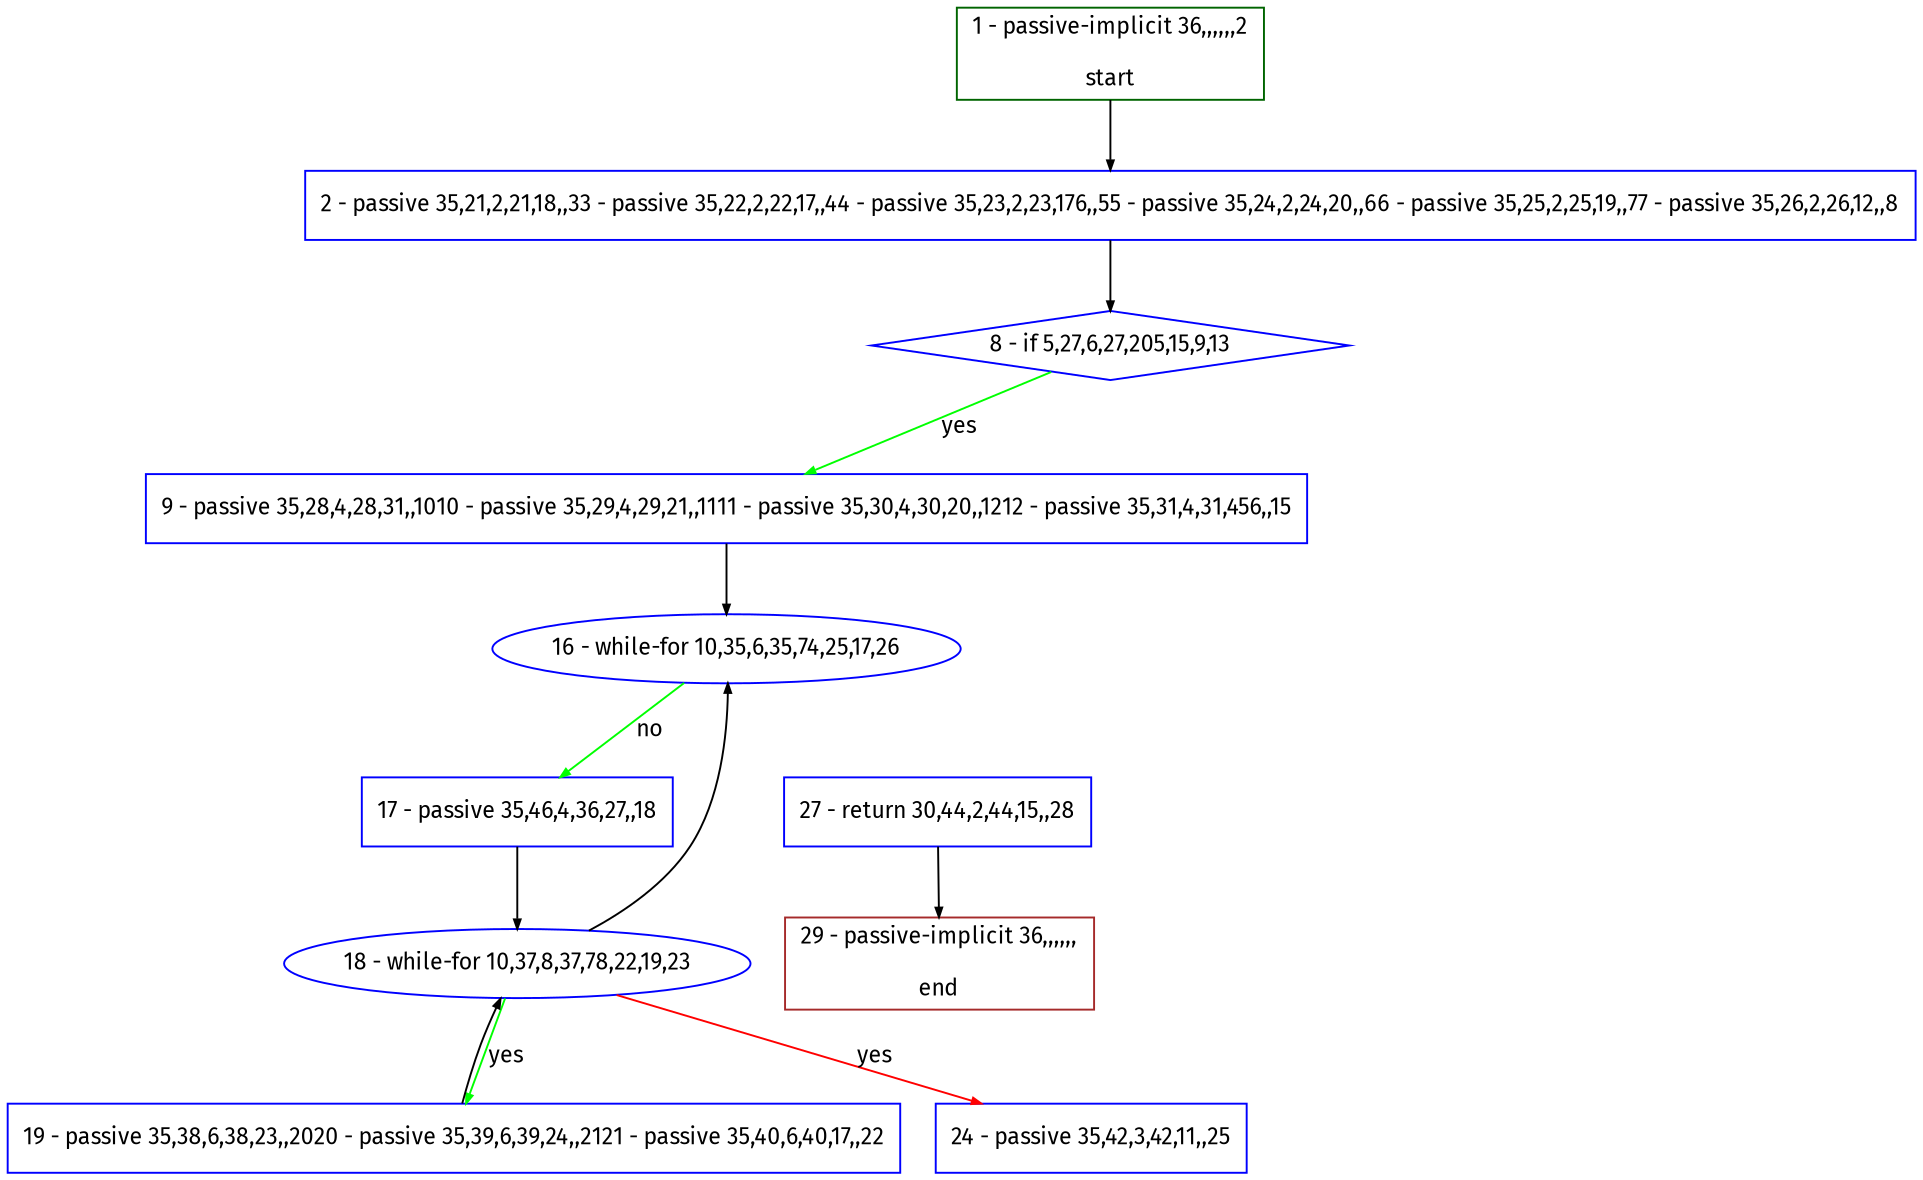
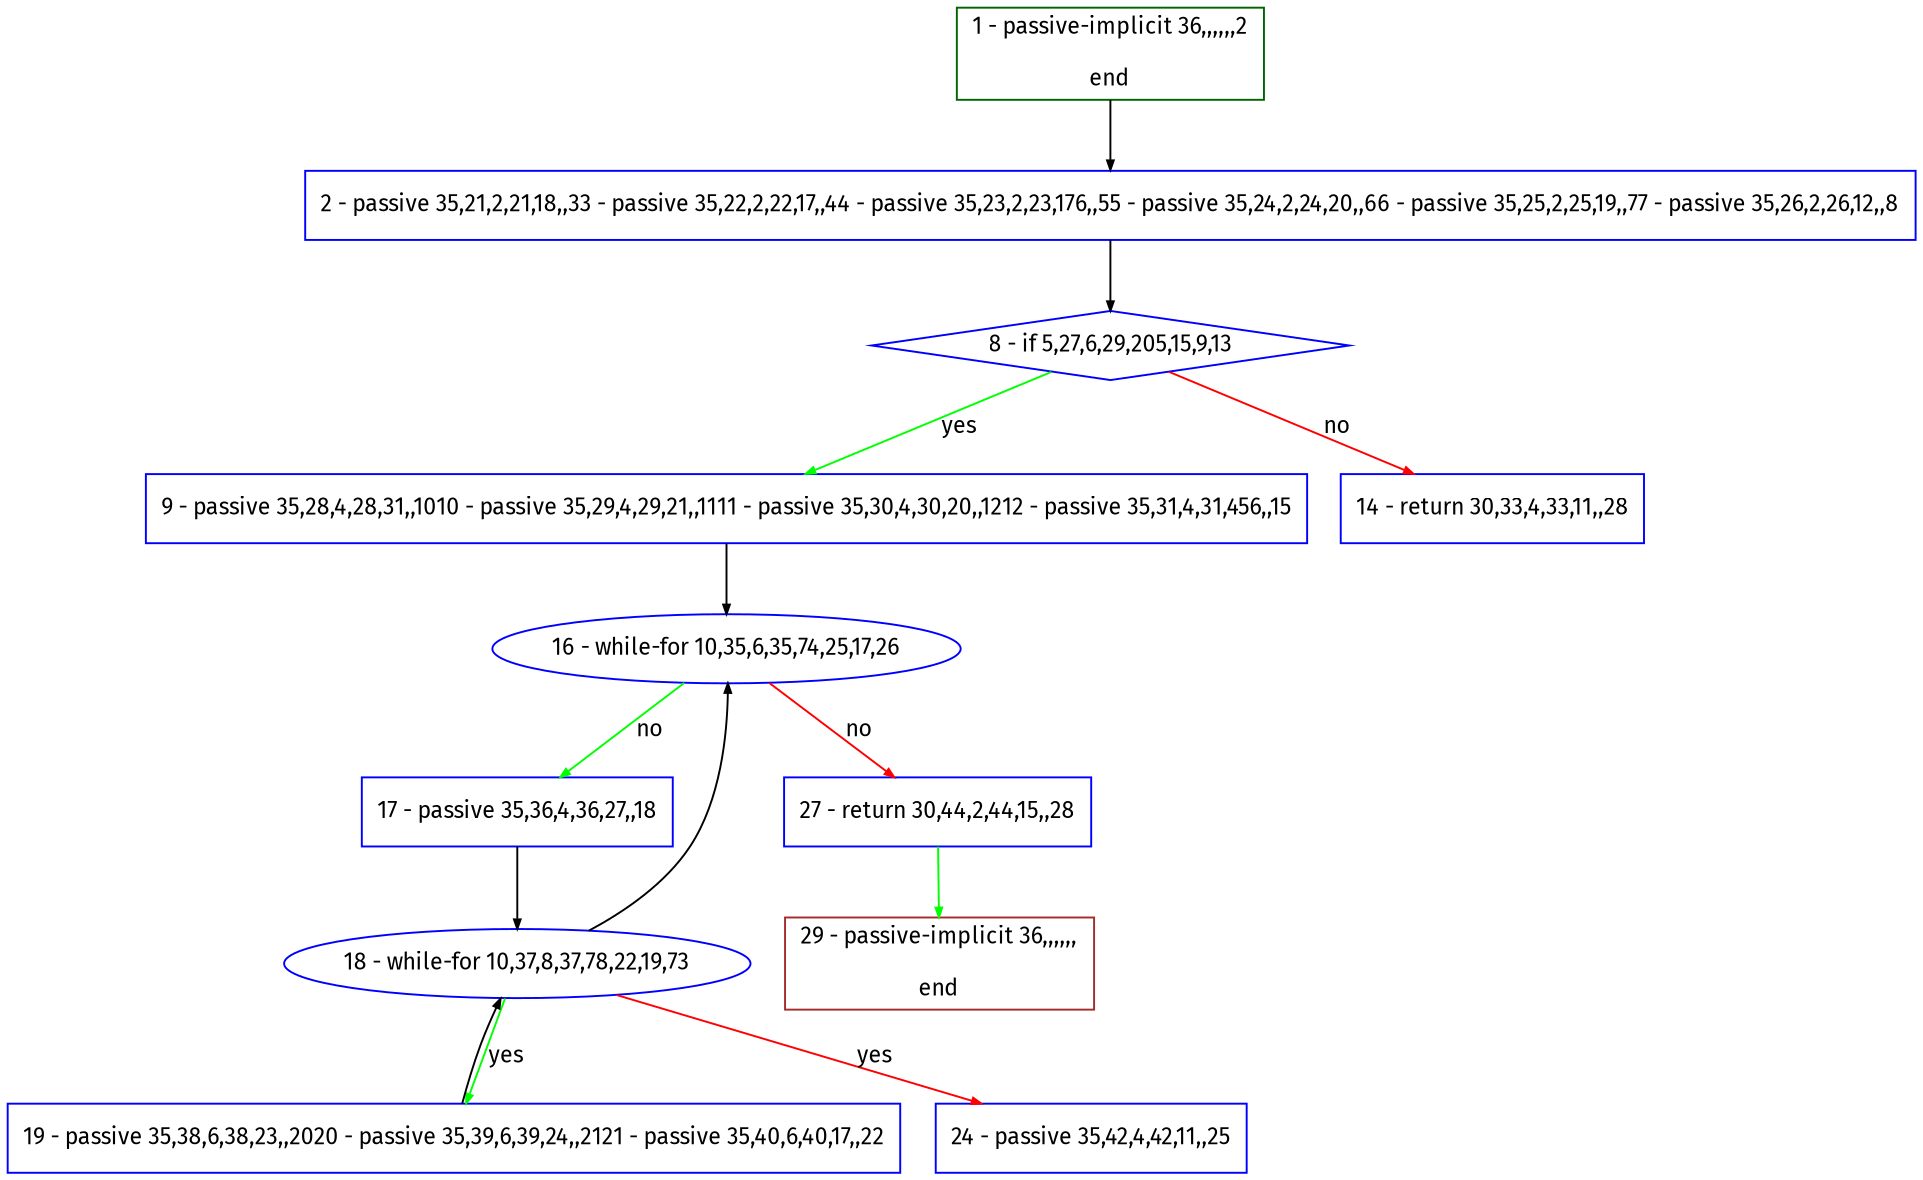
node "1 - passive-implicit 36,,,,,,2 start": label "1 - passive-implicit 36,,,,,,2 start" -> "1 - passive-implicit 36,,,,,,2 end"
node "8 - if 5,27,6,27,205,15,9,13": label "8 - if 5,27,6,27,205,15,9,13" -> "8 - if 5,27,6,29,205,15,9,13"
node "14 - return 30,33,4,33,11,,28": added
edge "16 - while-for 10,35,6,35,74,25,17,26" -> "27 - return 30,44,2,44,15,,28": added, label "no"
node "17 - passive 35,46,4,36,27,,18": label "17 - passive 35,46,4,36,27,,18" -> "17 - passive 35,36,4,36,27,,18"
edge "27 - return 30,44,2,44,15,,28" -> "29 - passive-implicit 36,,,,,, end": color #000000 -> #00ff00
node "18 - while-for 10,37,8,37,78,22,19,23": label "18 - while-for 10,37,8,37,78,22,19,23" -> "18 - while-for 10,37,8,37,78,22,19,73"
node "24 - passive 35,42,3,42,11,,25": label "24 - passive 35,42,3,42,11,,25" -> "24 - passive 35,42,4,42,11,,25"
